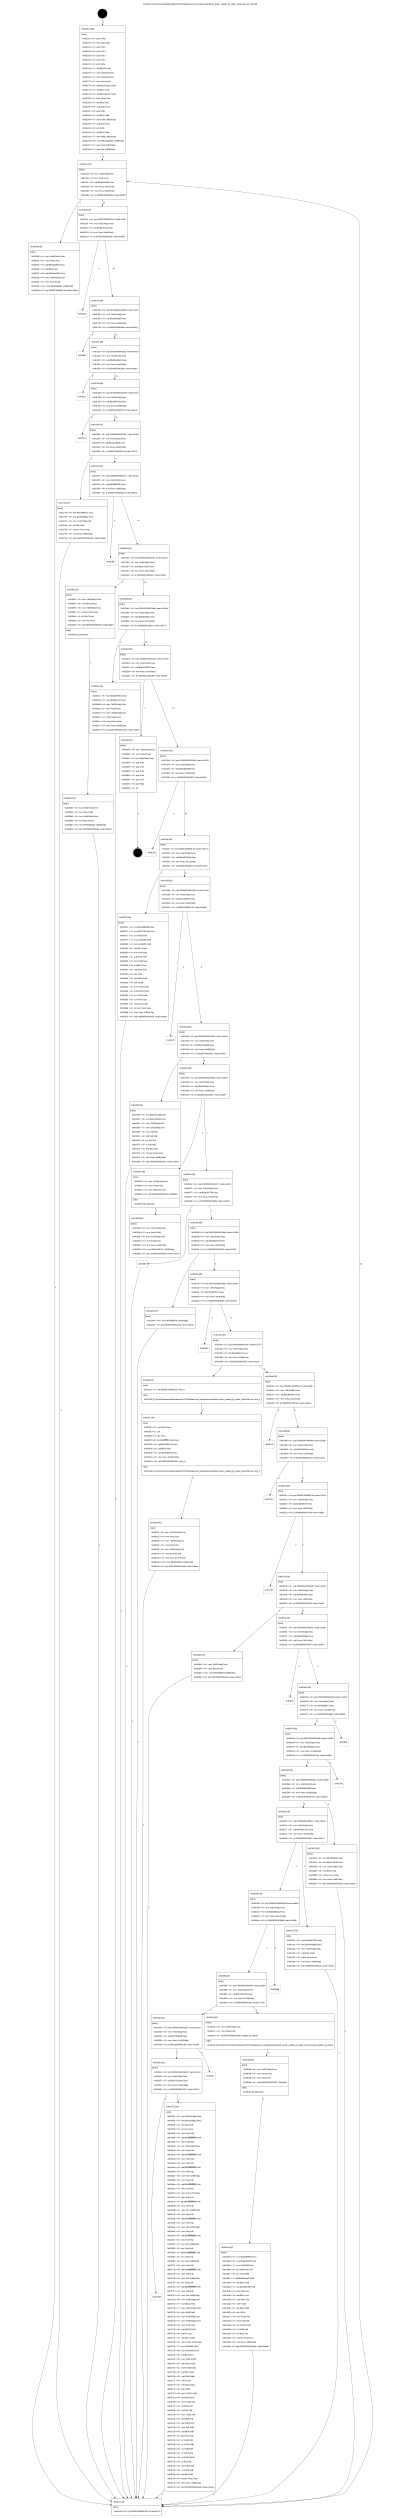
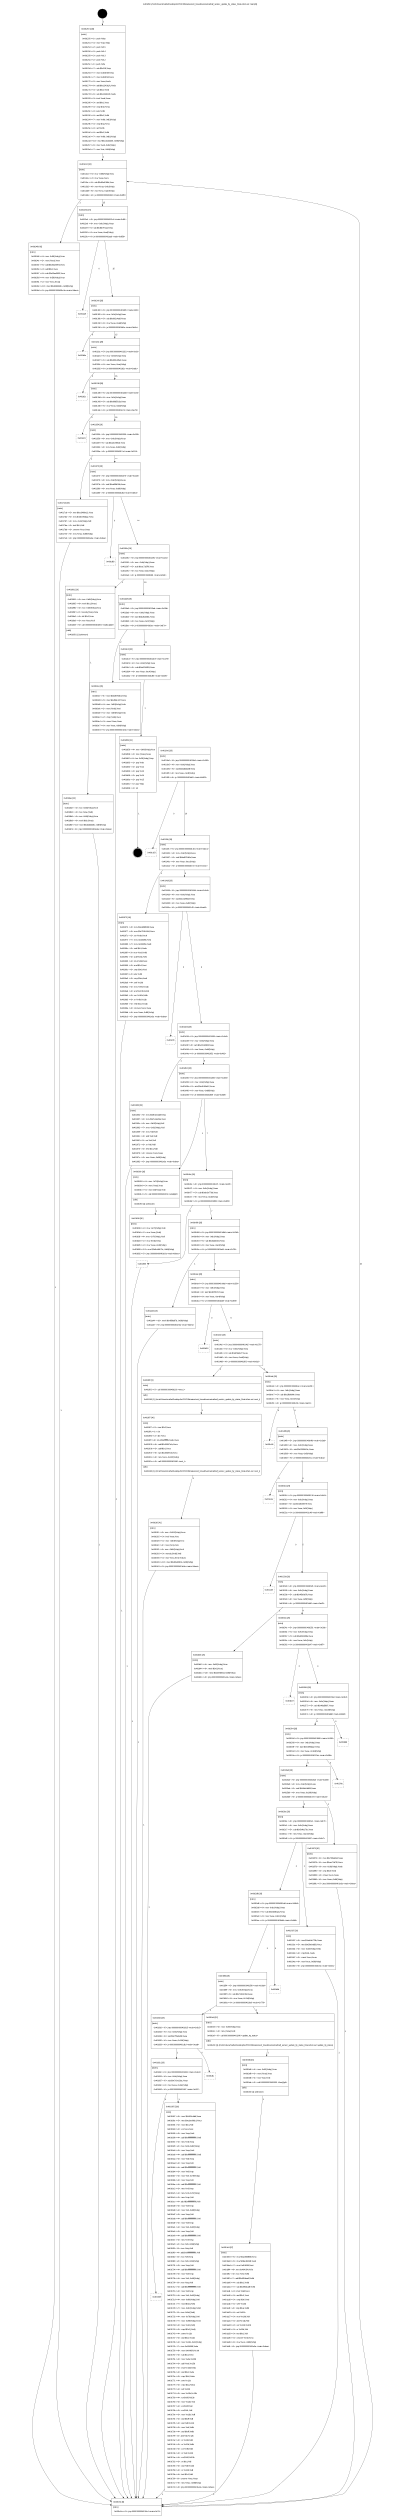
edge "0x4013c4 [28]" -> "0x4013e0 [28]": removed, label "10"
